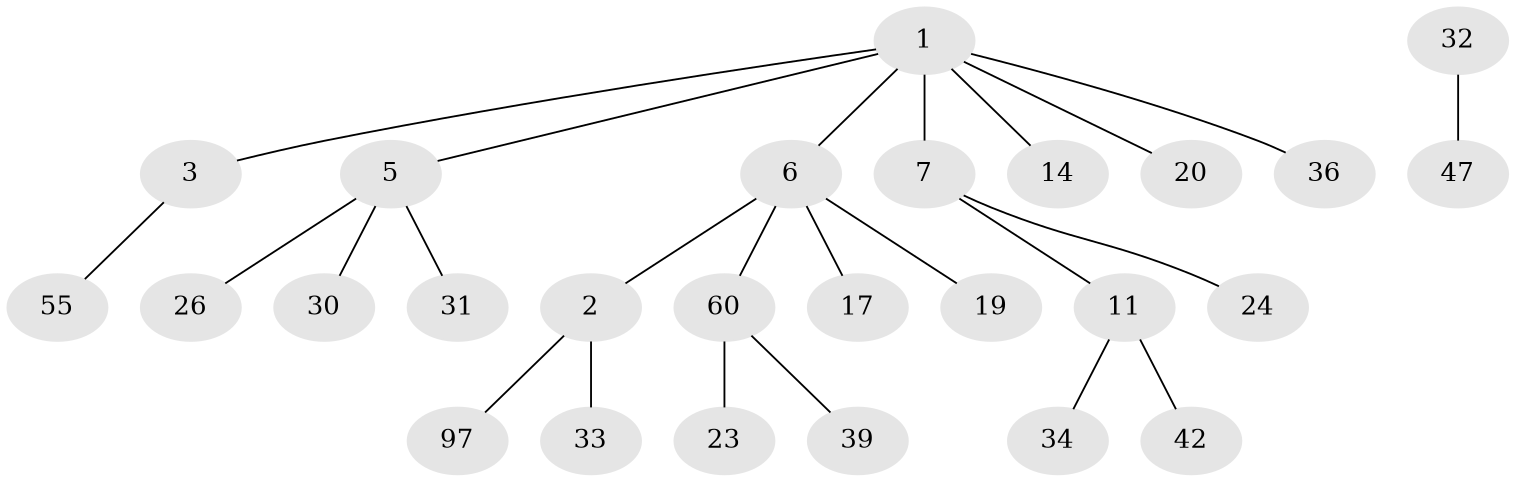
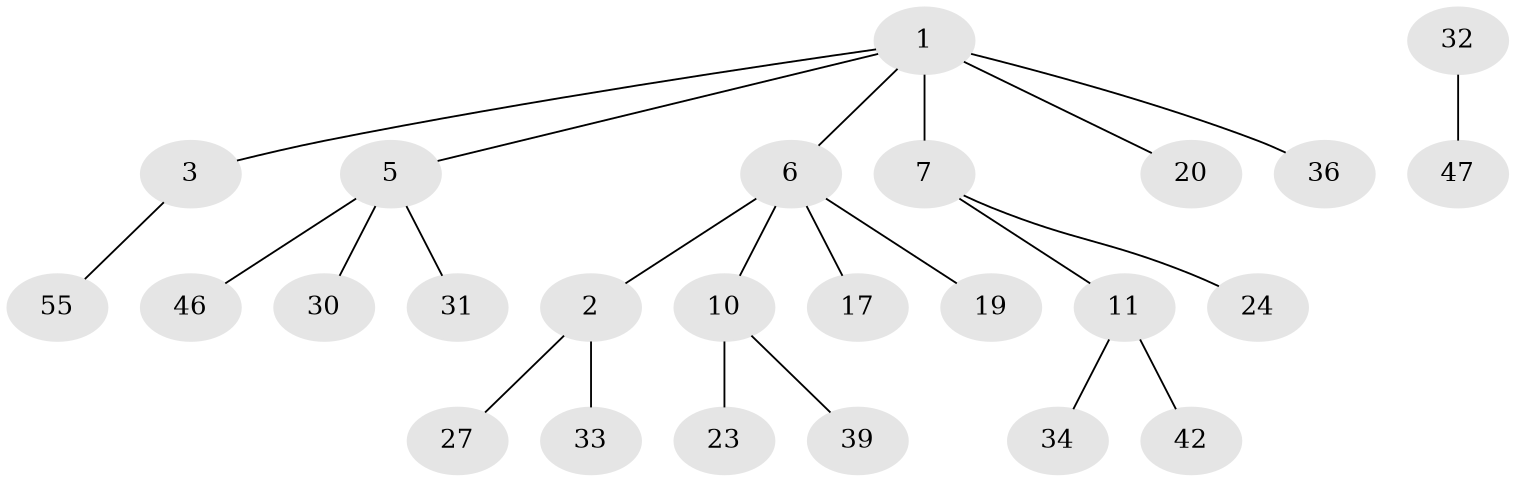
node "14": removed
node "26": label "26" -> "46"
node "60": label "60" -> "10"
node "97": label "97" -> "27"
